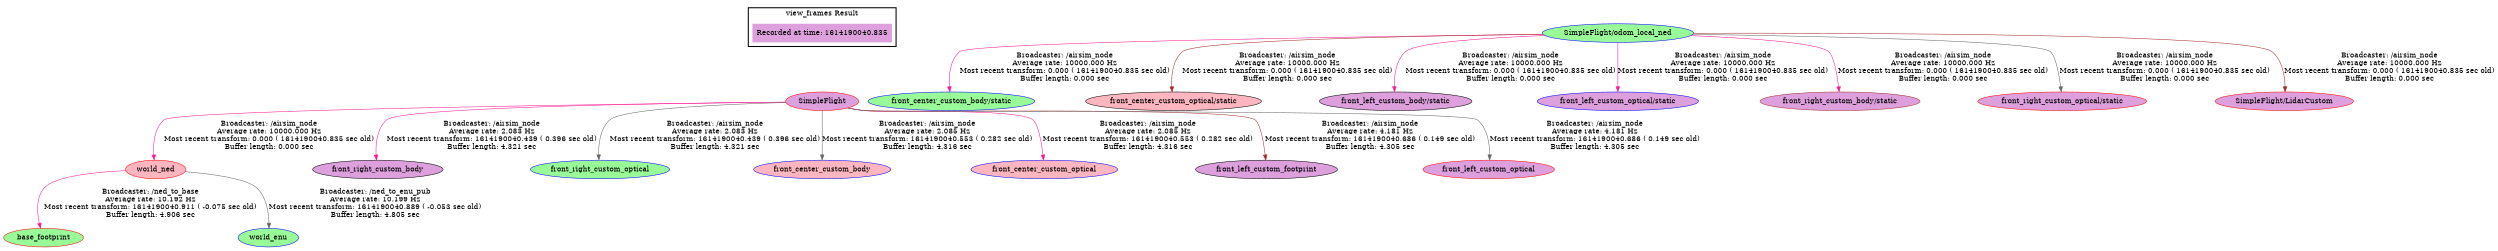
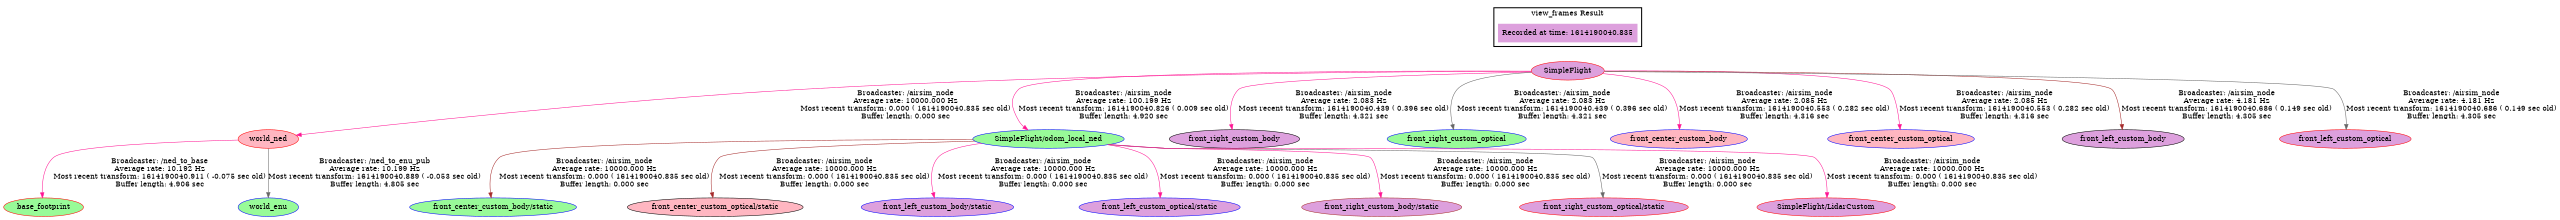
edge "SimpleFlight/odom_local_ned" -> "SimpleFlight/LidarCustom": color brown -> deeppink
edge "SimpleFlight/odom_local_ned" -> "front_center_custom_body/static": color deeppink -> brown
edge "SimpleFlight" -> "SimpleFlight/odom_local_ned": added, label "Broadcaster: /airsim_node Average rate: 100.199 Hz Most recent transform: 1614190040.826 ( 0.009 sec old) Buffer length: 4.920 sec"
node "front_left_custom_body/static": color black -> blue
edge "SimpleFlight" -> "front_center_custom_body": color gray40 -> deeppink
node "front_left_custom_footprint": label "front_left_custom_footprint" -> "front_left_custom_body"
